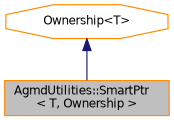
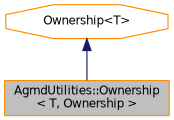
node "AgmdUtilities::SmartPtr < T, Ownership >": label "AgmdUtilities::SmartPtr < T, Ownership >" -> "AgmdUtilities::Ownership < T, Ownership >"
